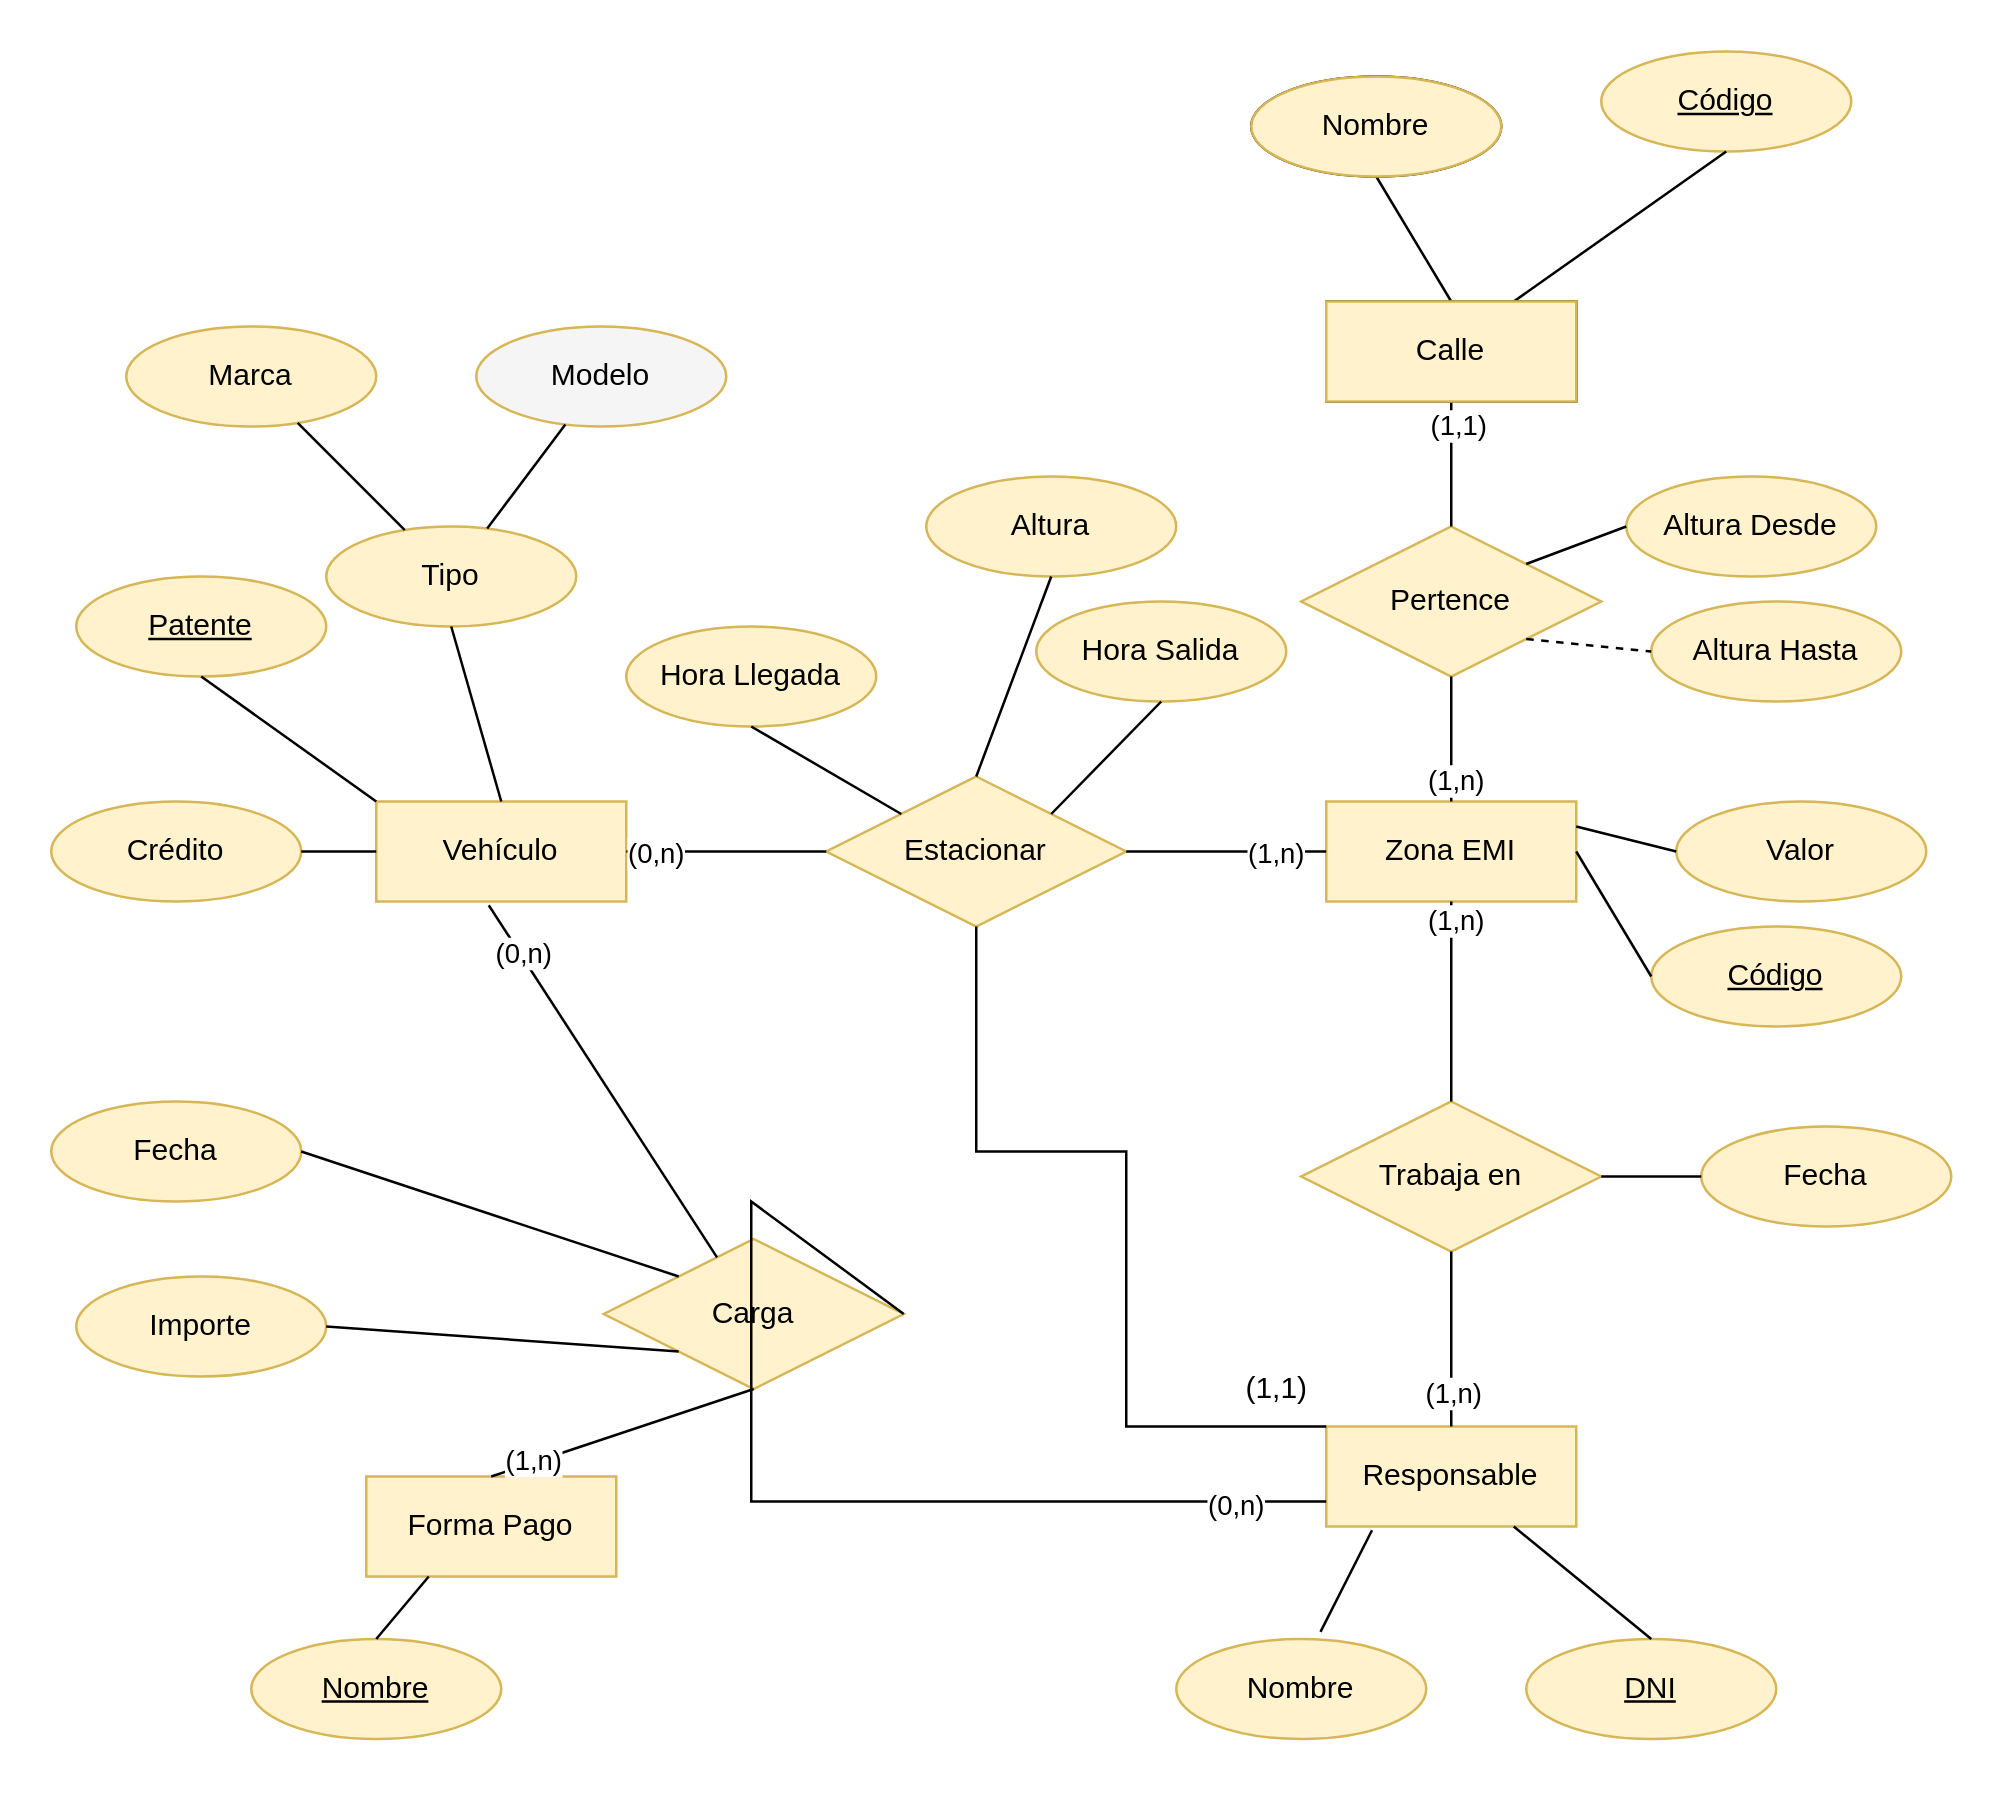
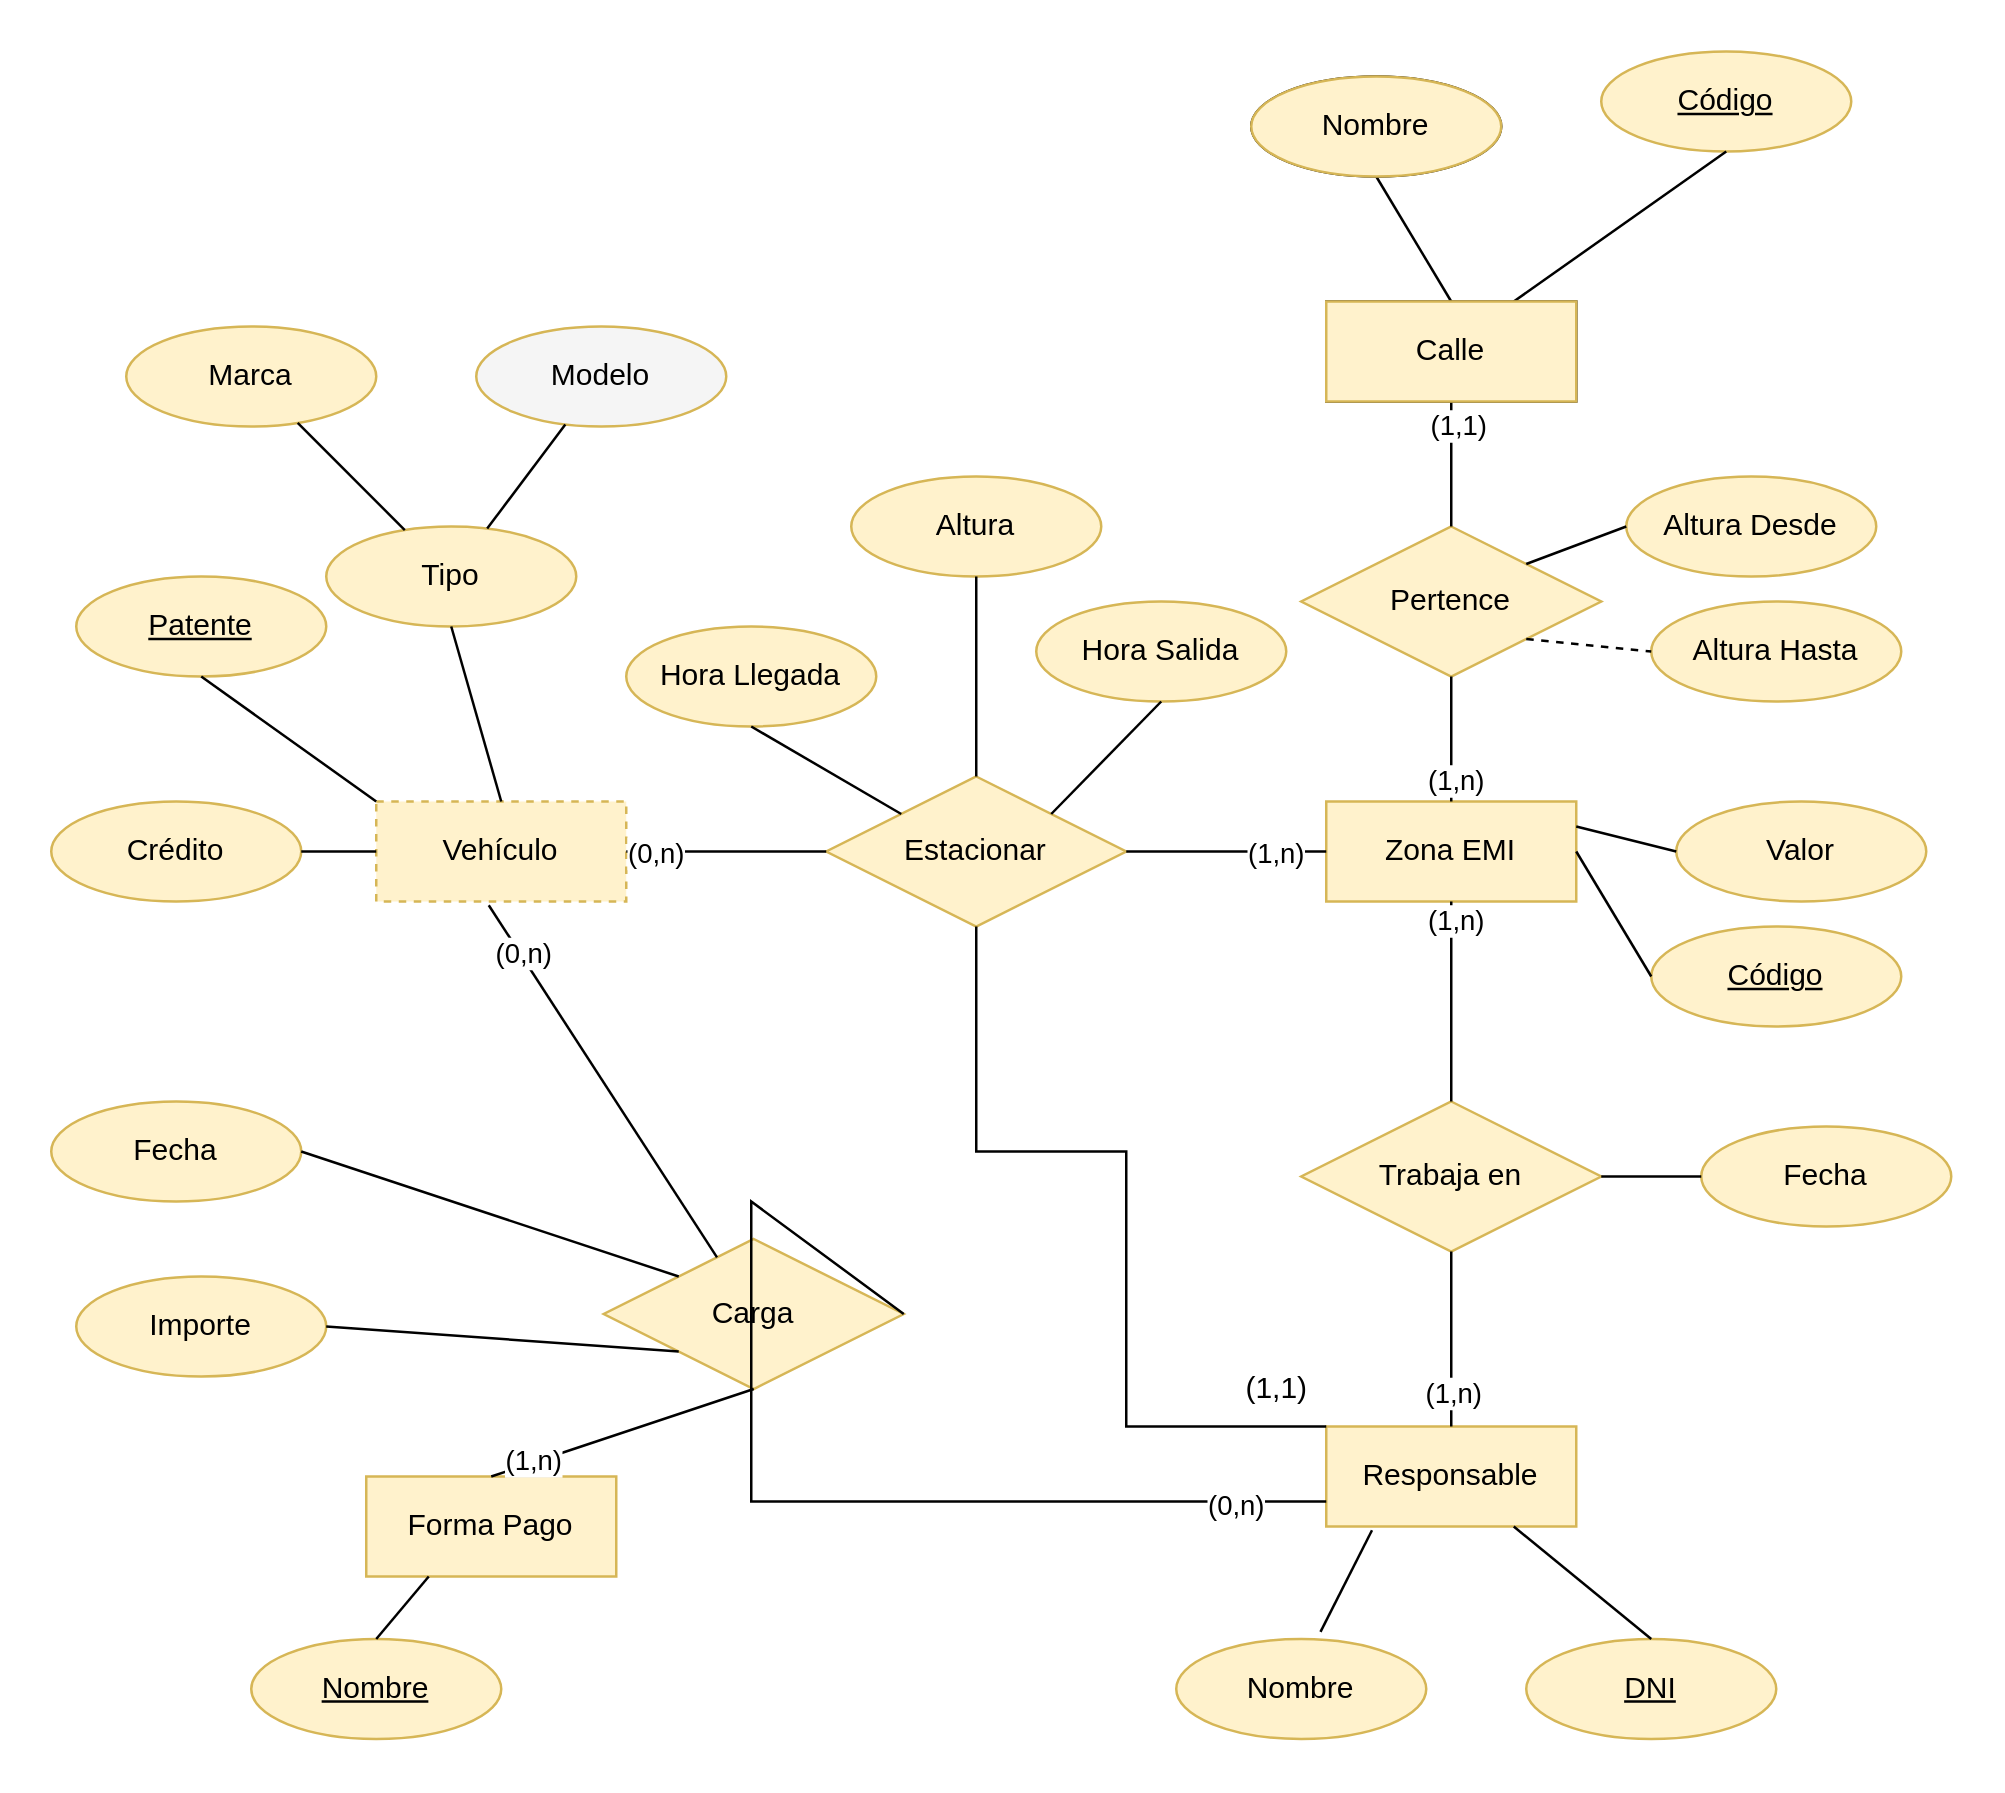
node "Altura": moved (1051, 526) -> (976, 526)
node "Vehículo": style solid -> dashed
